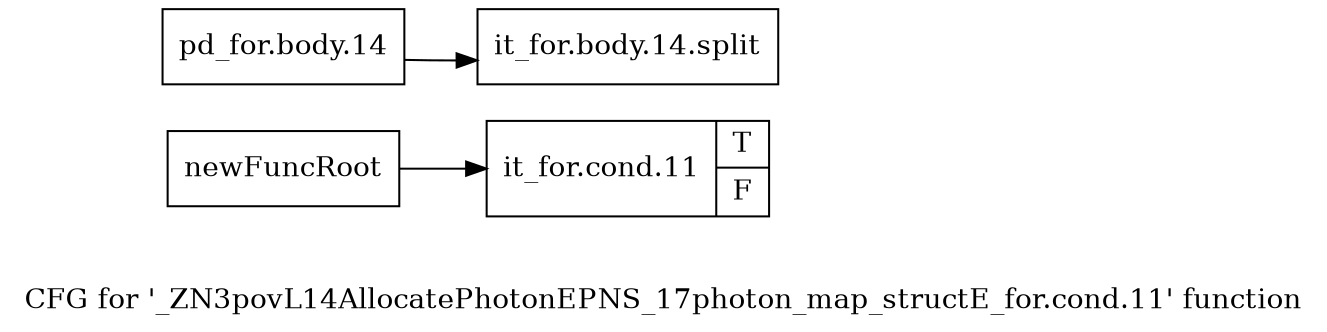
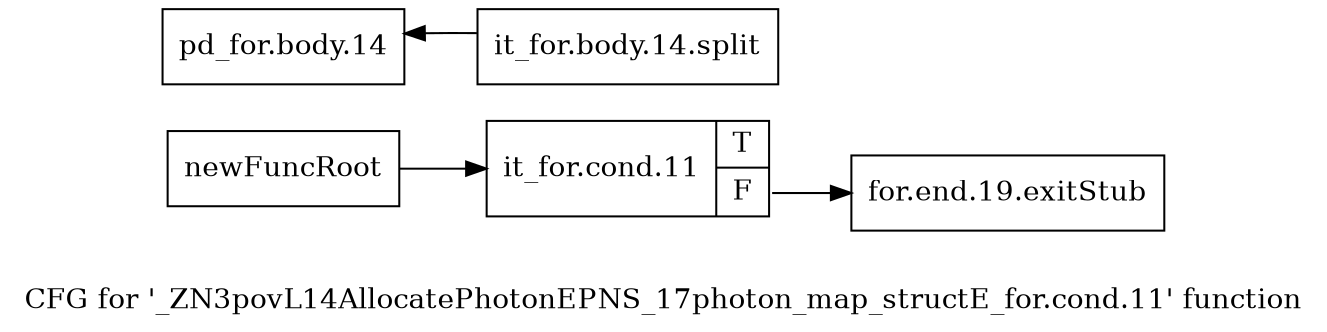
edge "pd_for.body.14" -> "it_for.body.14.split": reversed
node "for.end.19.exitStub": added
